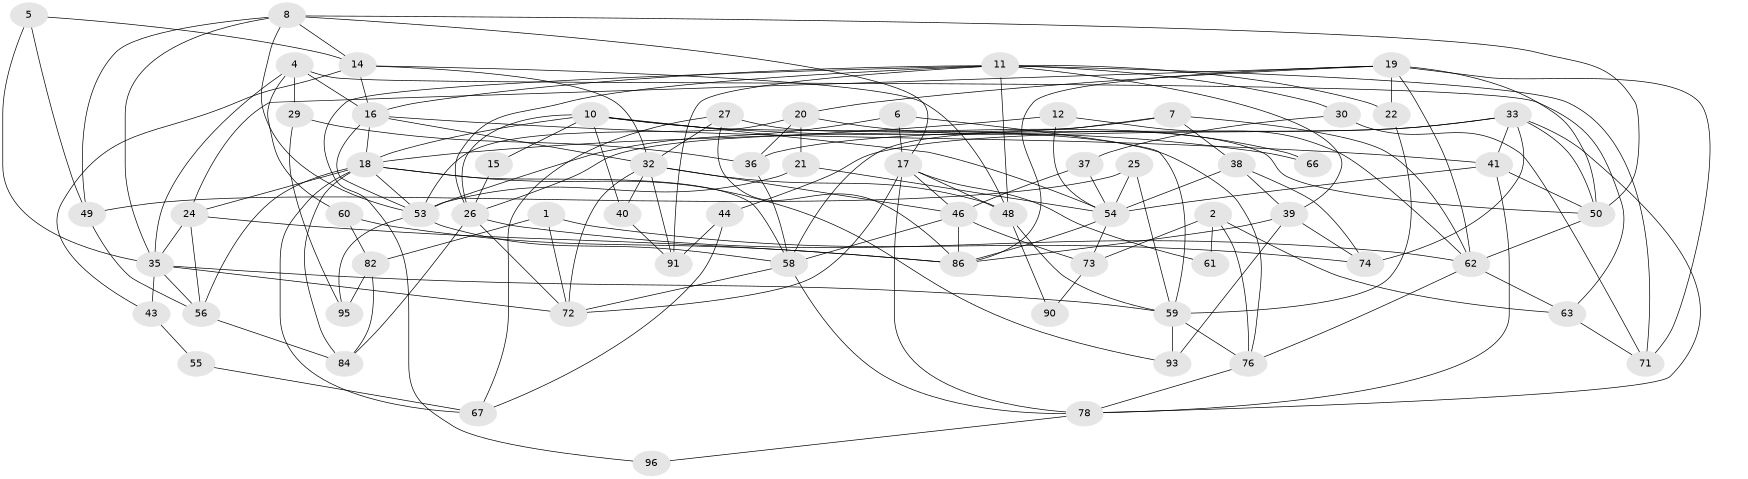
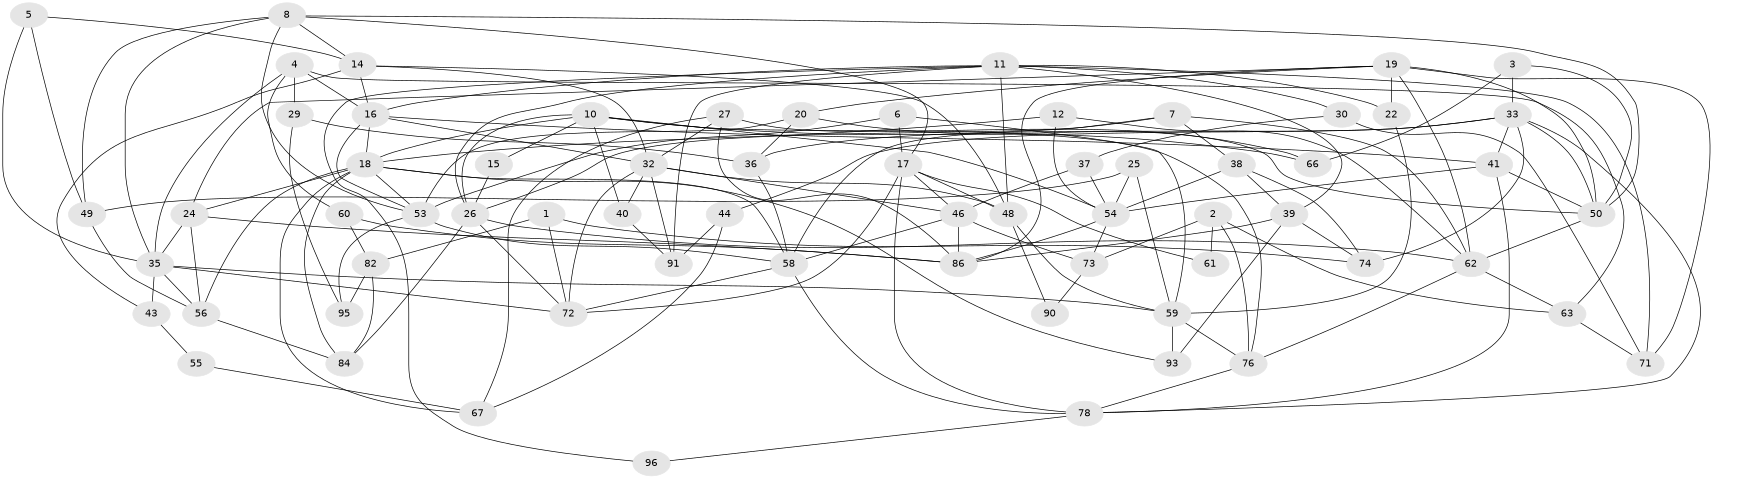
node "3": added
node "21": removed
